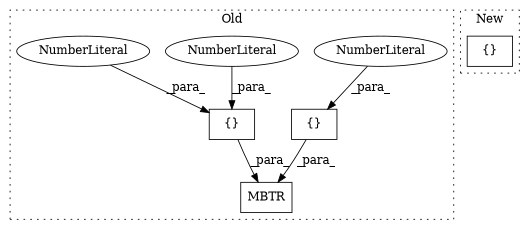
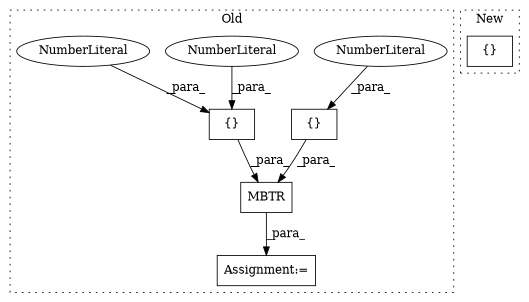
node "Assignment:=": added
